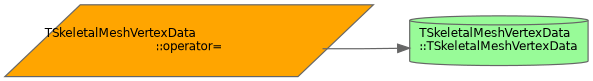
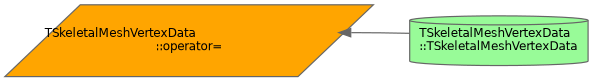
edge "TSkeletalMeshVertexData ::operator=" -> "TSkeletalMeshVertexData ::TSkeletalMeshVertexData": reversed
